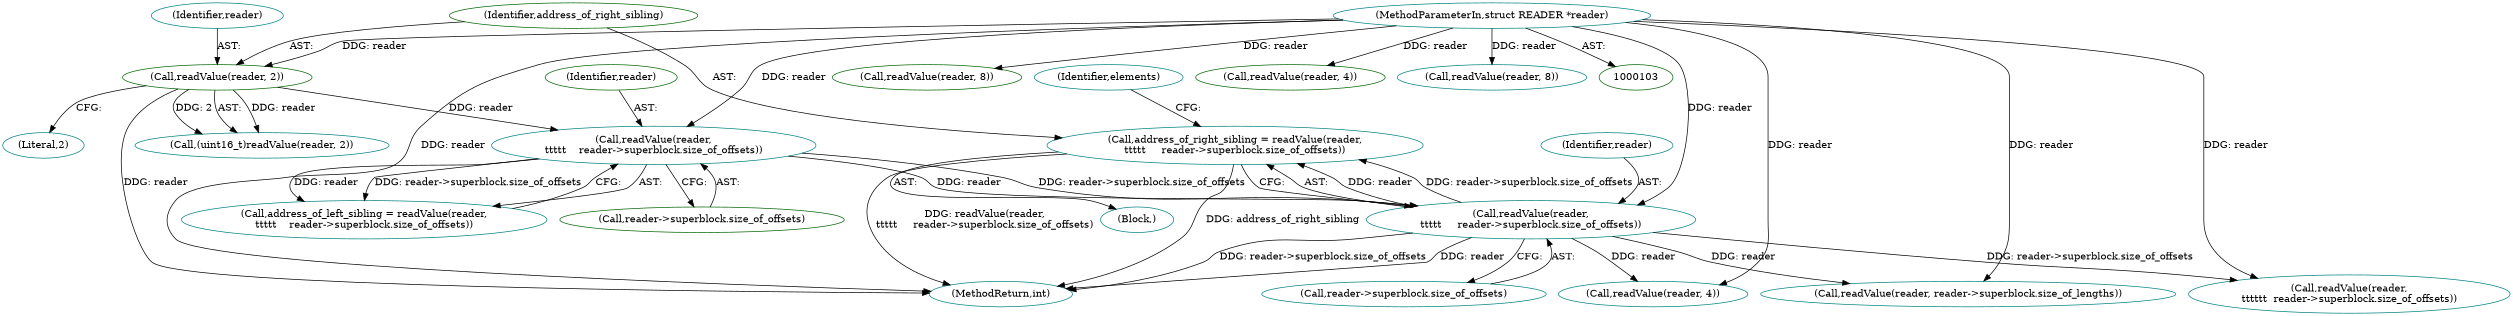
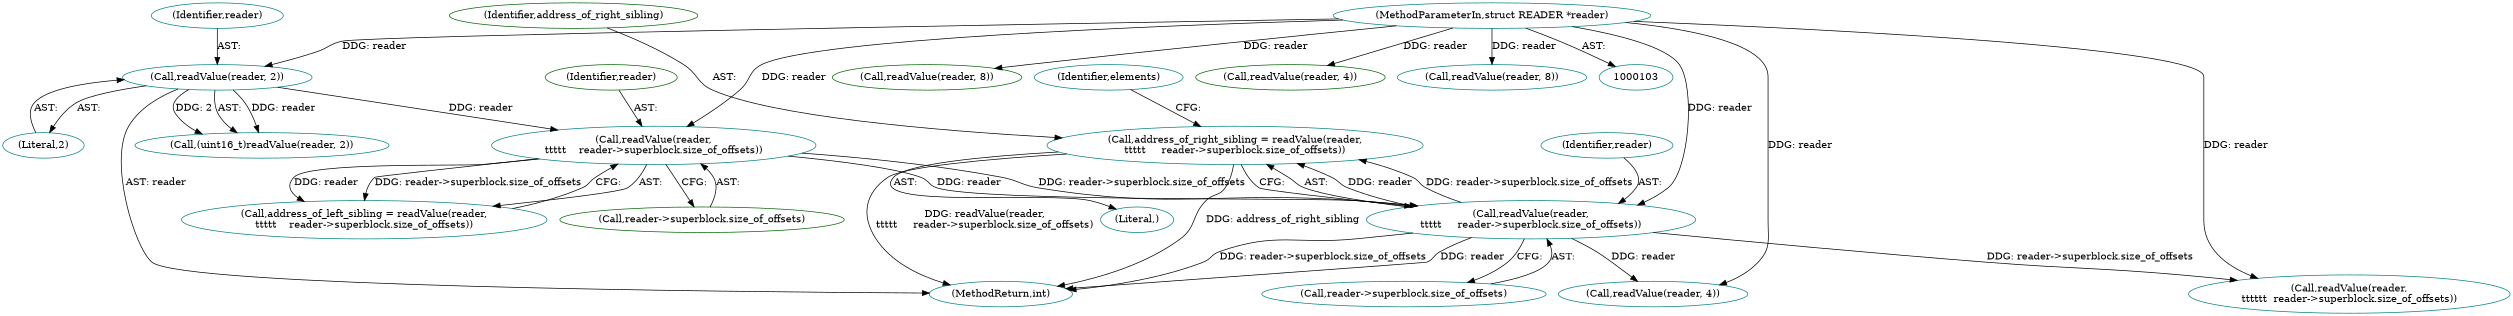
edge "(Identifier,address_of_right_sibling)" -> "(Call,readValue(reader, 2))": now "(Literal,2)" -> "(Call,readValue(reader, 2))"
node "(Call,readValue(reader, 2))": color darkgreen -> teal
node "1000103": color darkgreen -> teal
edge "(Call,readValue(reader, 2))" -> "(Literal,2)": label "CFG: " -> "AST: "
edge "(MethodParameterIn,struct READER *reader)" -> "(MethodReturn,int)": removed, label "DDG: reader"
edge "(Call,readValue(reader, 2))" -> "(MethodReturn,int)": label "DDG: reader" -> "AST: reader"
node "(Block,)": label "(Block,)" -> "(Literal,)"
node "(Call,readValue(reader, reader->superblock.size_of_lengths))": removed
